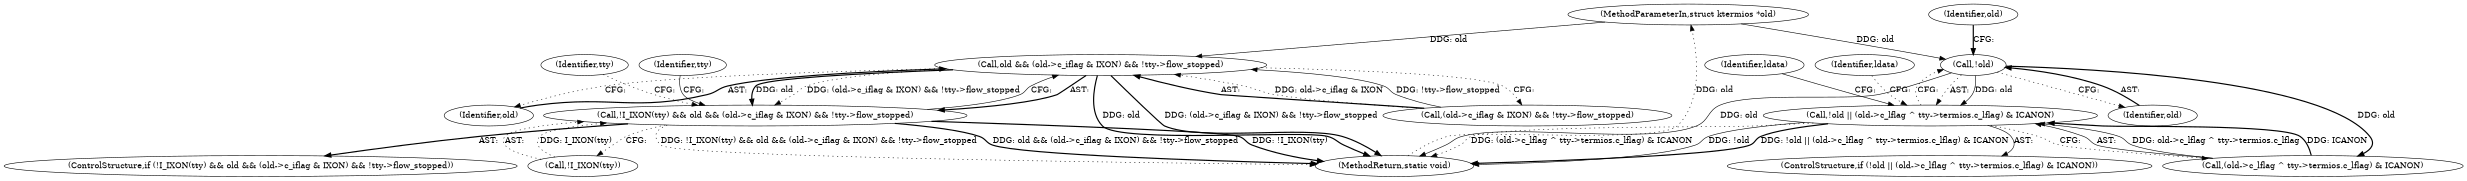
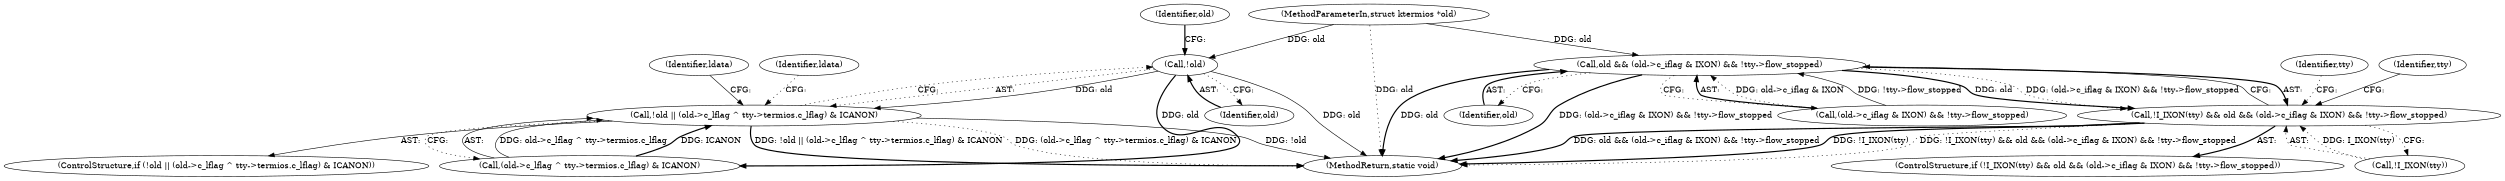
edge "(MethodReturn,static void)" -> "(MethodParameterIn,struct ktermios *old)": reversed
